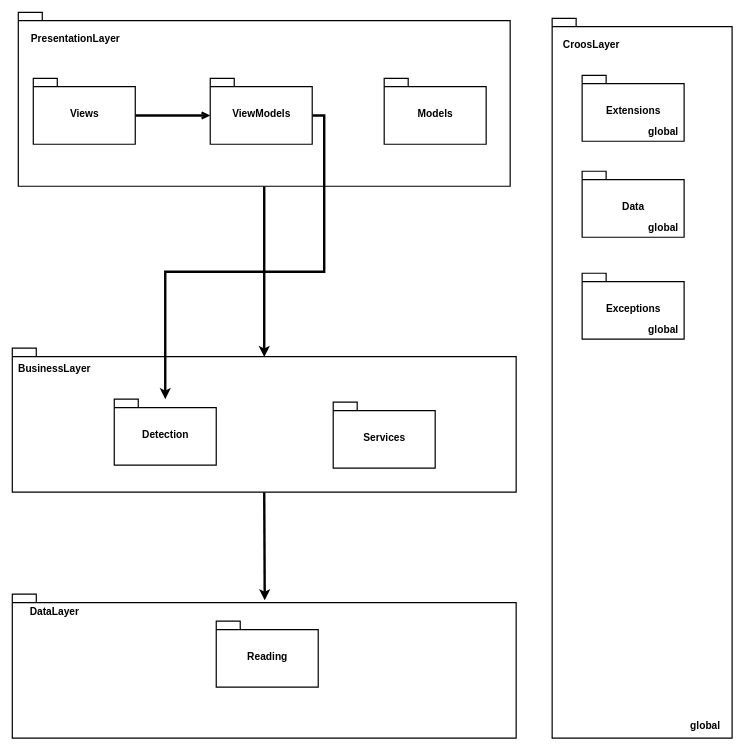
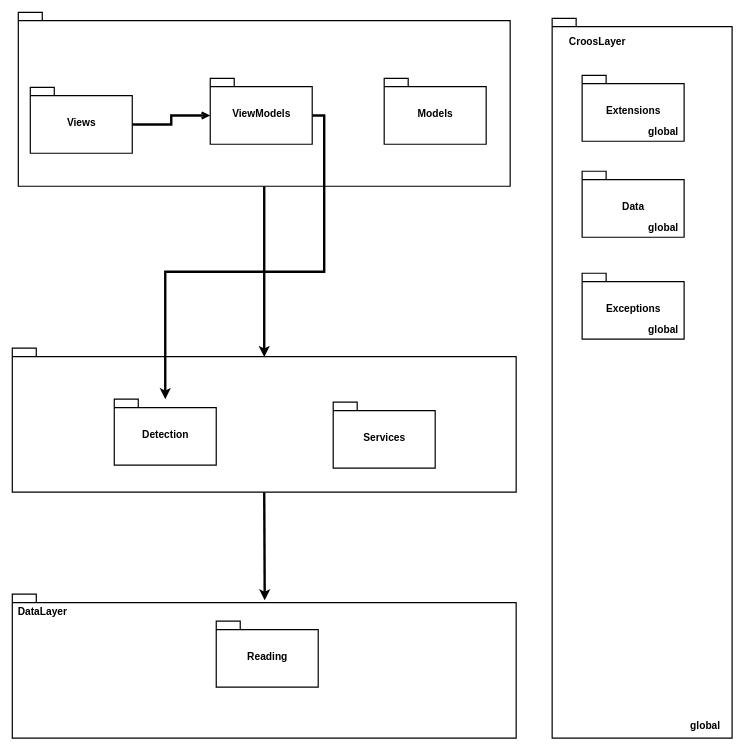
node "PresentationLayer": removed
node "CroosLayer": moved (591, 45) -> (597, 42)
node "Views": moved (84, 111) -> (81, 120)
node "BusinessLayer": removed
node "DataLayer": moved (54, 612) -> (42, 612)
